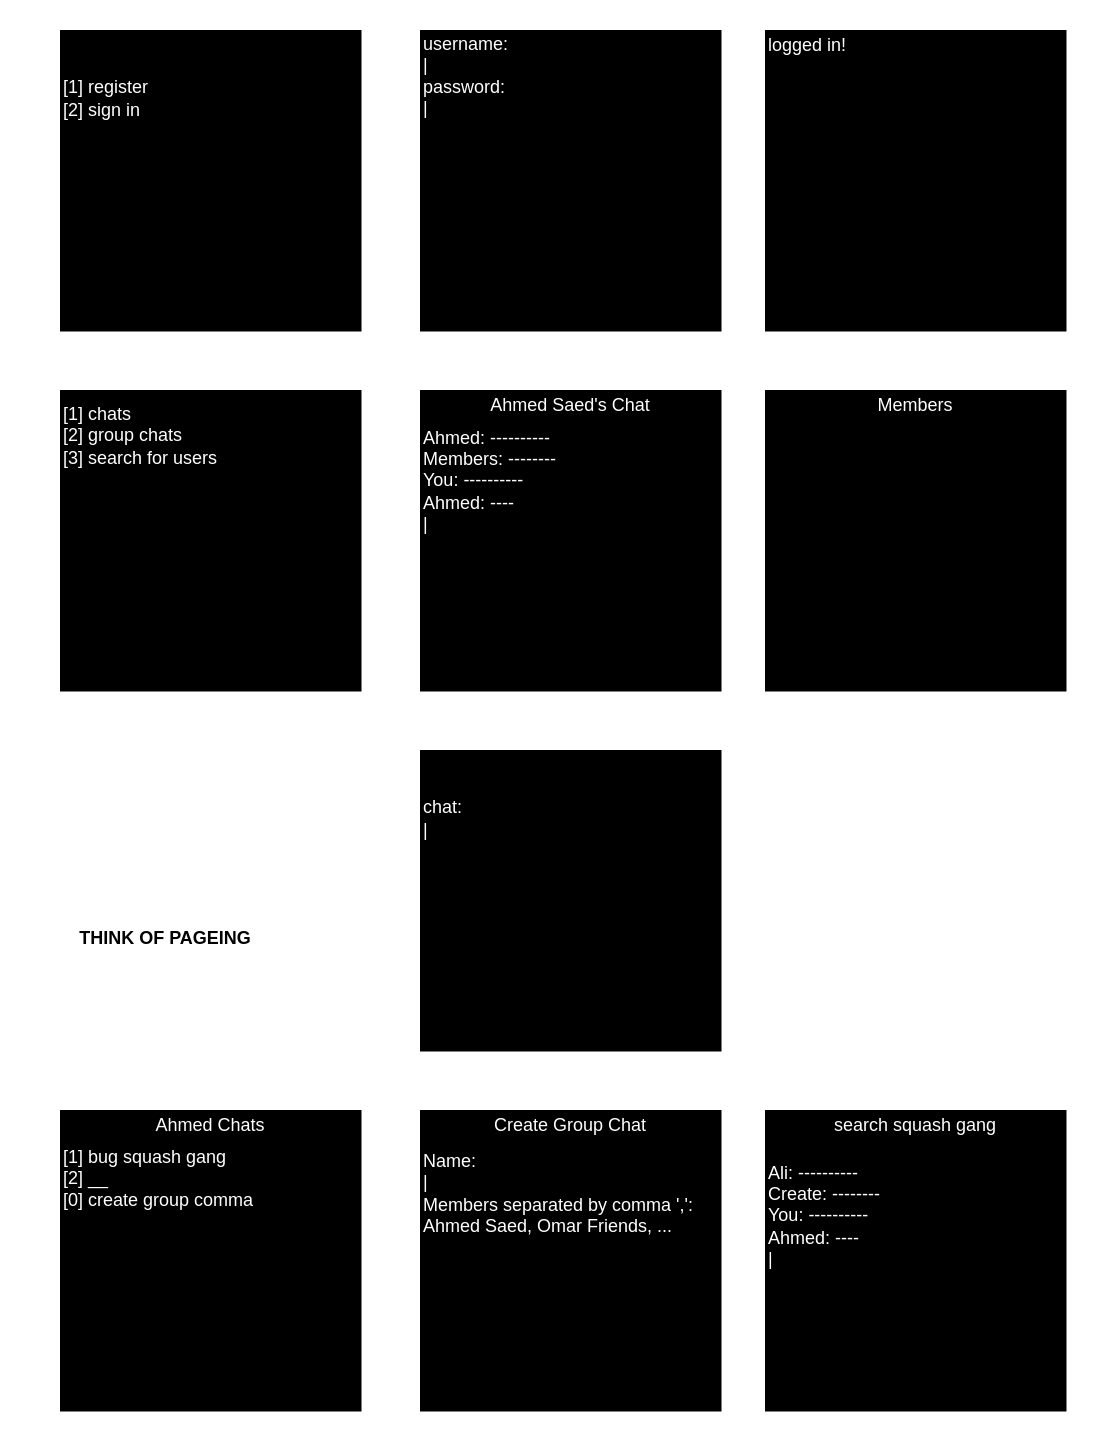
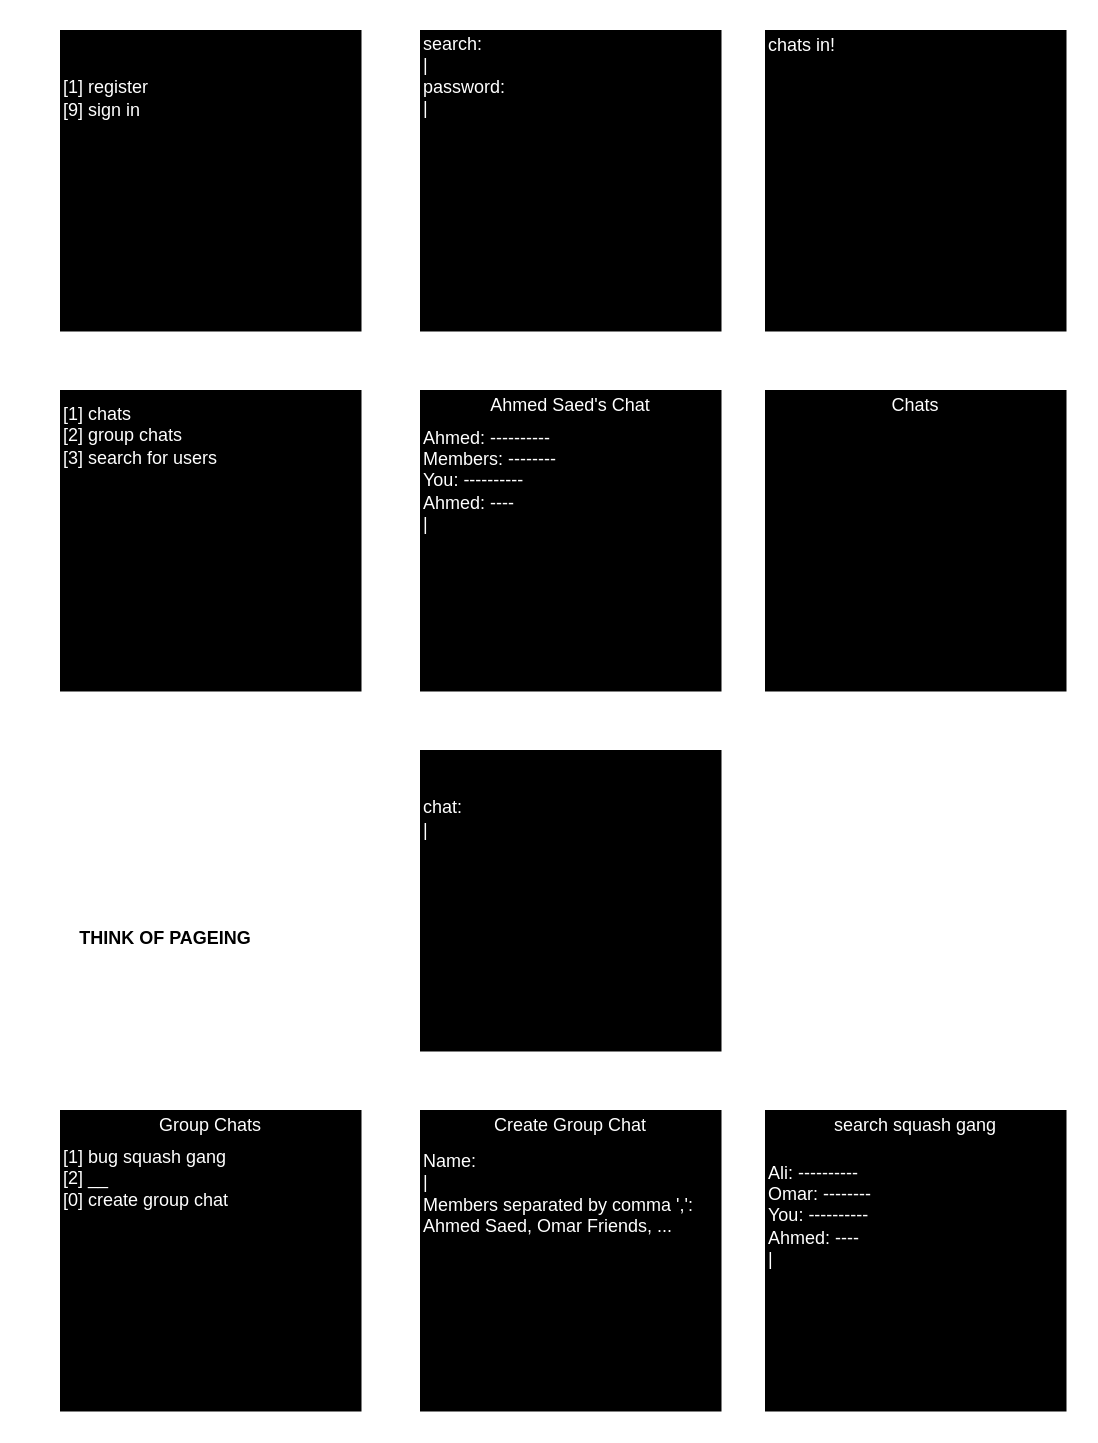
node "logged in!": label "logged in!" -> "chats in!"
node "username: | password: |": label "username: | password: |" -> "search: | password: |"
node "[1] register [2] sign in": label "[1] register [2] sign in" -> "[1] register [9] sign in"
node "Members": label "Members" -> "Chats"
node "Ahmed Chats": label "Ahmed Chats" -> "Group Chats"
node "[1] bug squash gang [2] __ [0] create group comma": label "[1] bug squash gang [2] __ [0] create group comma" -> "[1] bug squash gang [2] __ [0] create group chat"
node "Ali: ---------- Create: -------- You: ---------- Ahmed: ---- |": label "Ali: ---------- Create: -------- You: ---------- Ahmed: ---- |" -> "Ali: ---------- Omar: -------- You: ---------- Ahmed: ---- |"
